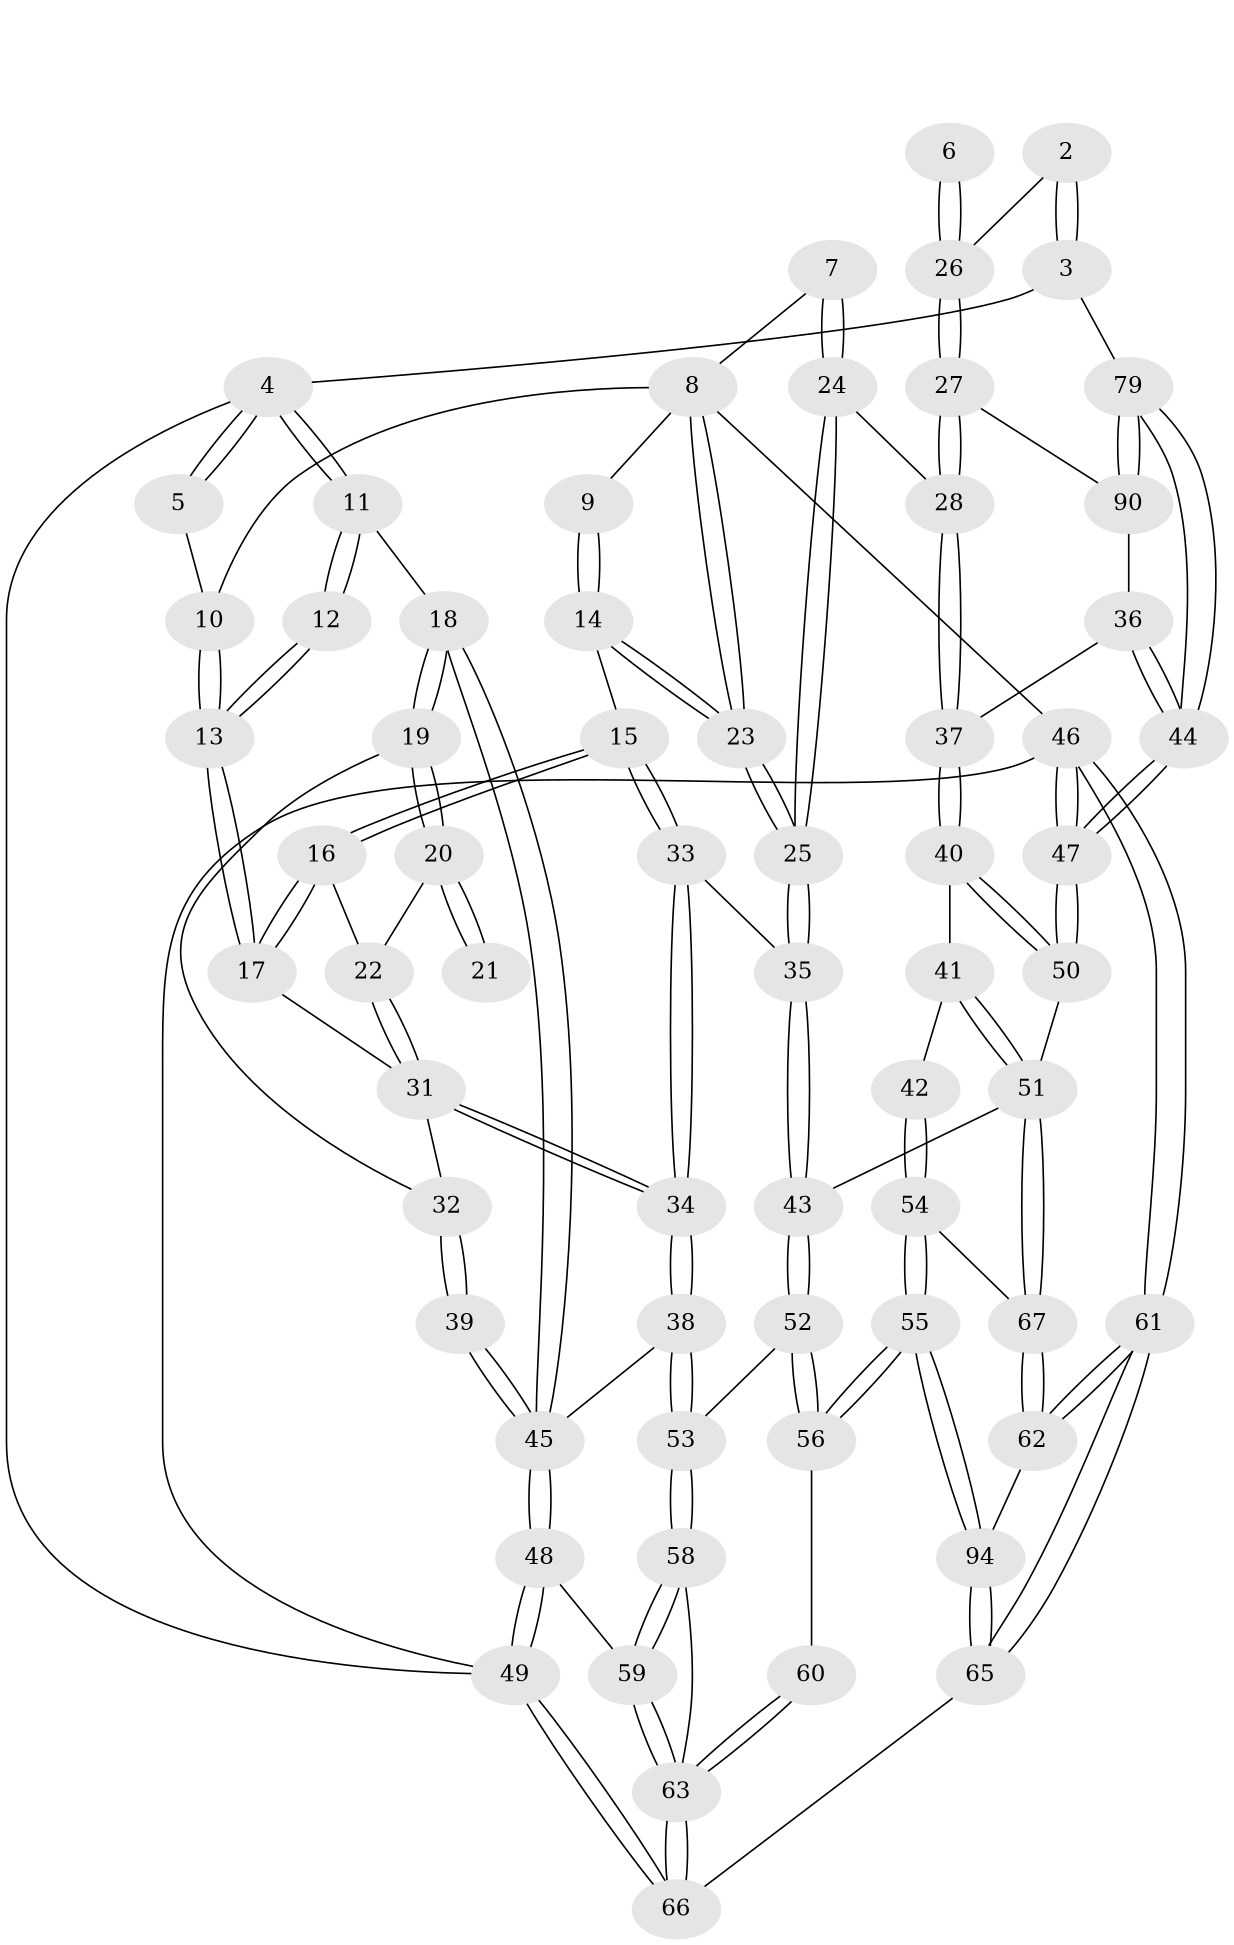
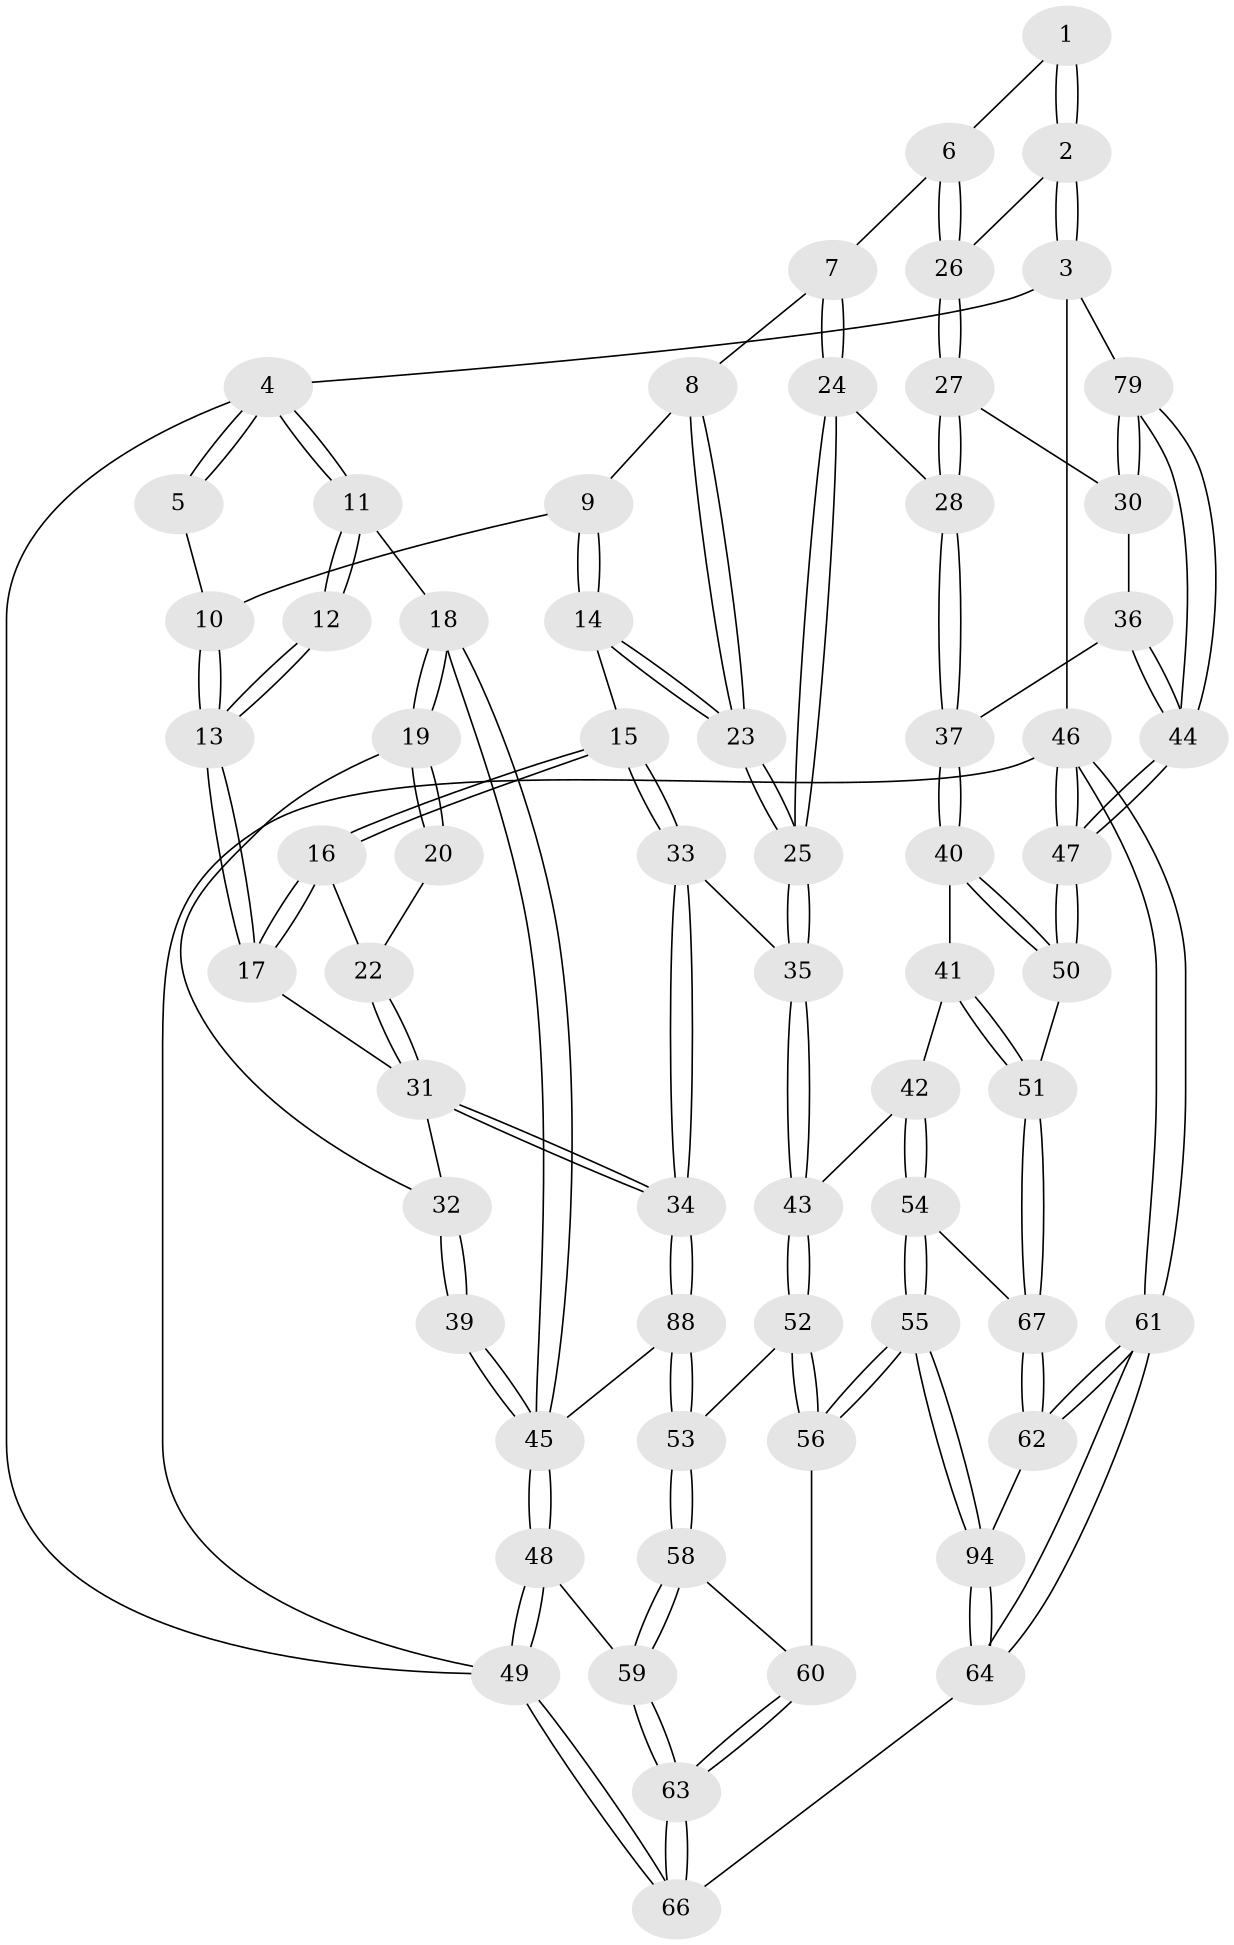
node "1": added
edge "6" -- "7": added
edge "8" -- "10": now "9" -- "10"
node "90": label "90" -> "30"
edge "8" -- "46": now "3" -- "46"
node "21": removed
edge "51" -- "43": now "42" -- "43"
node "38": label "38" -> "88"
edge "58" -- "63": now "58" -- "60"
node "65": label "65" -> "64"
